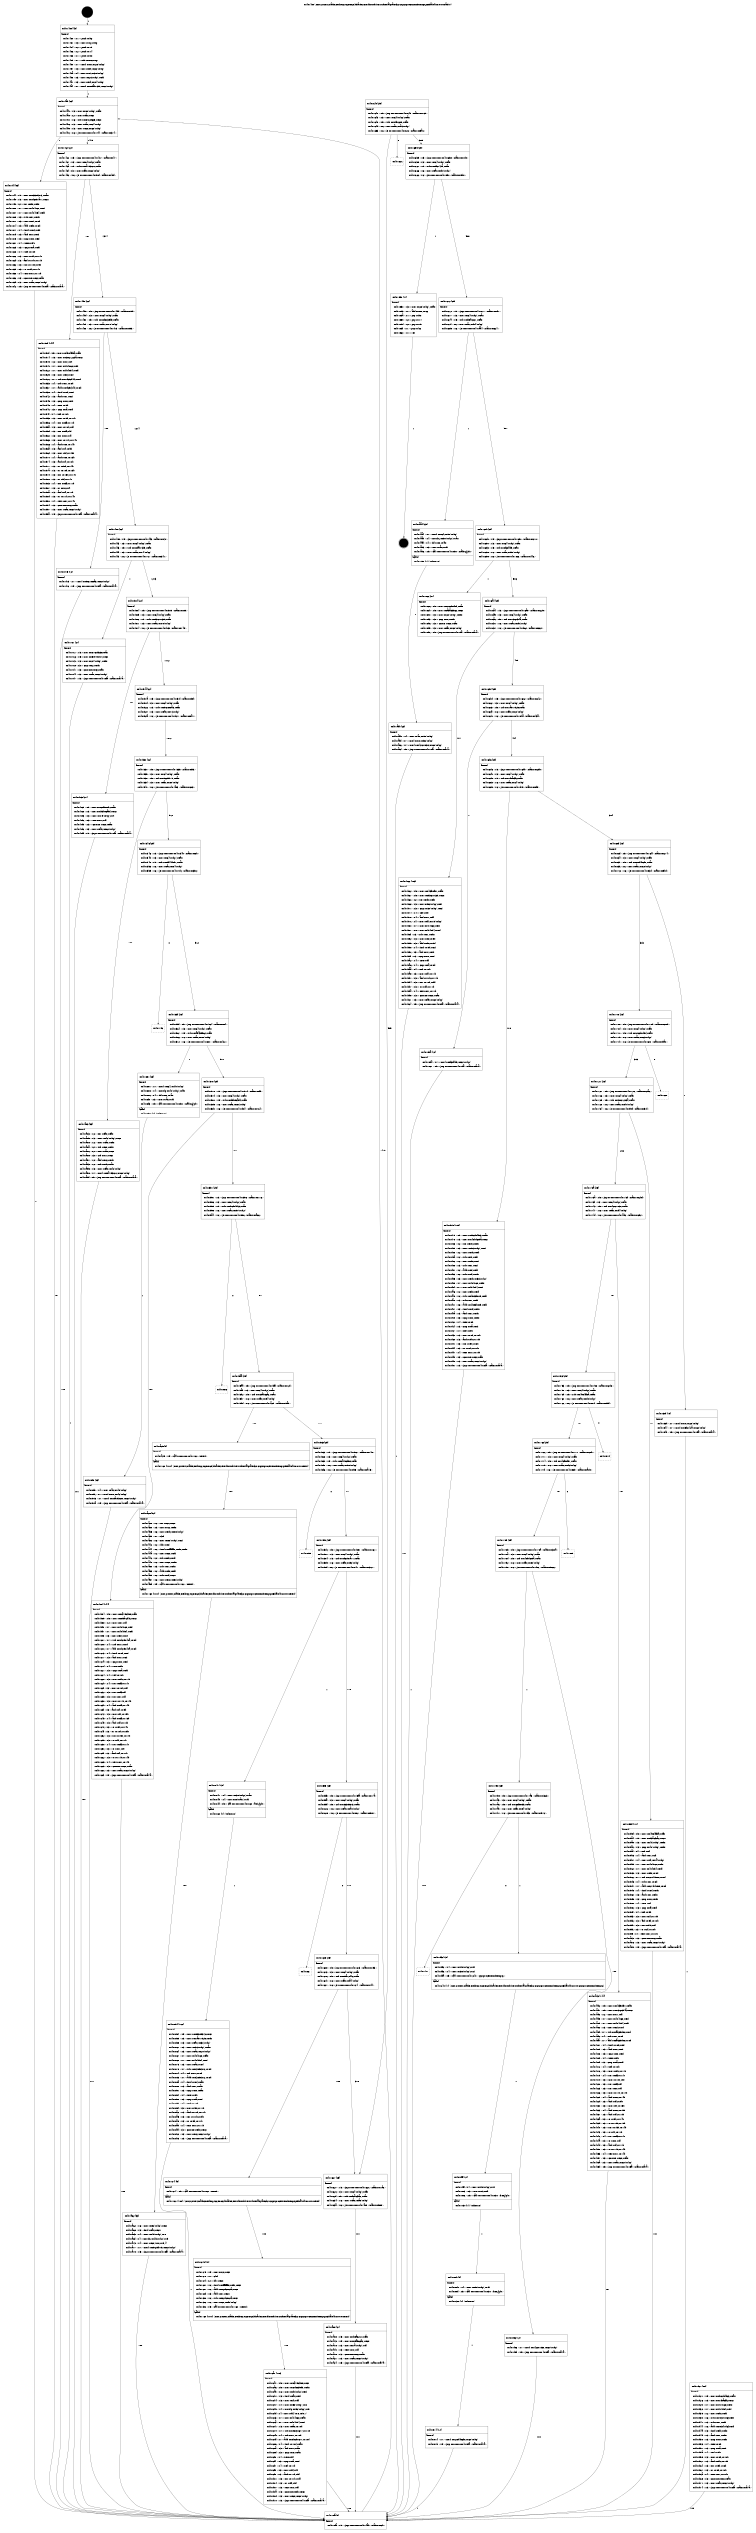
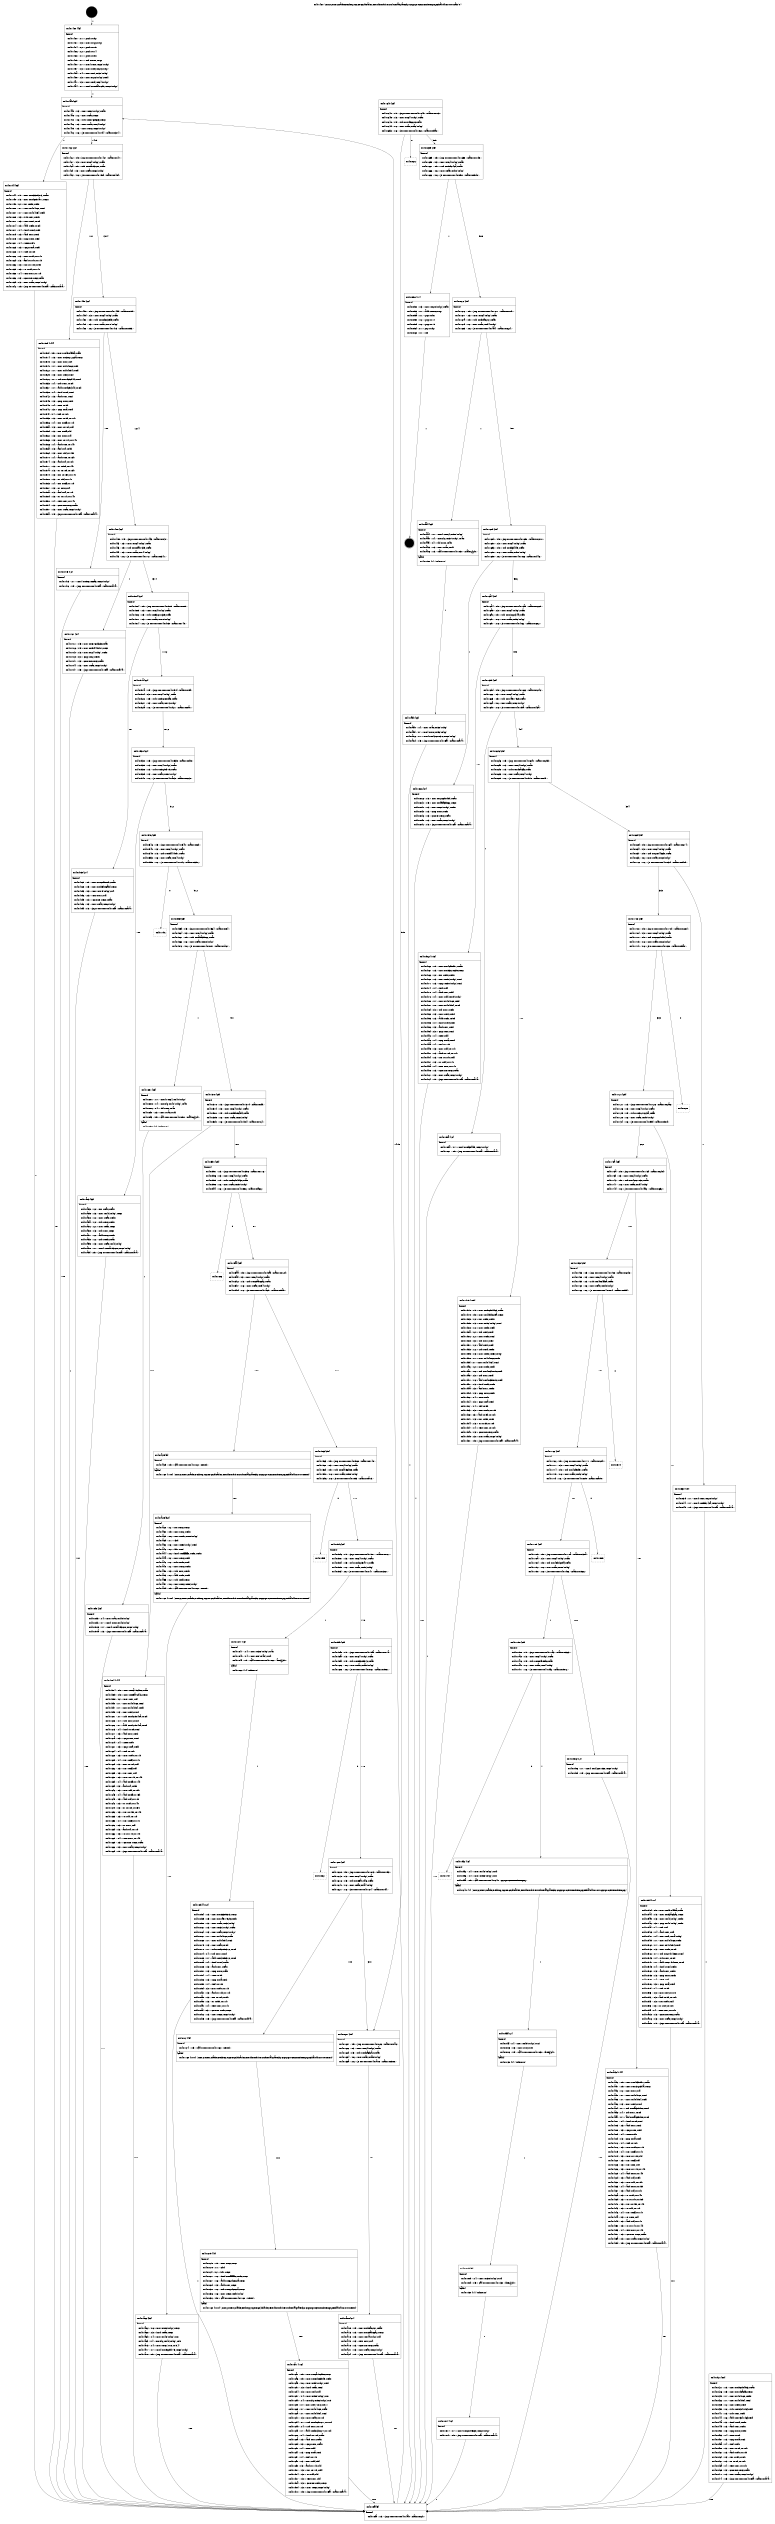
edge "0x4014ee [22]" -> "0x401504 [22]": label " 1213" -> " 1314"
edge "0x4018c6 [27]" -> "0x401efa [5]": added, label "1"
